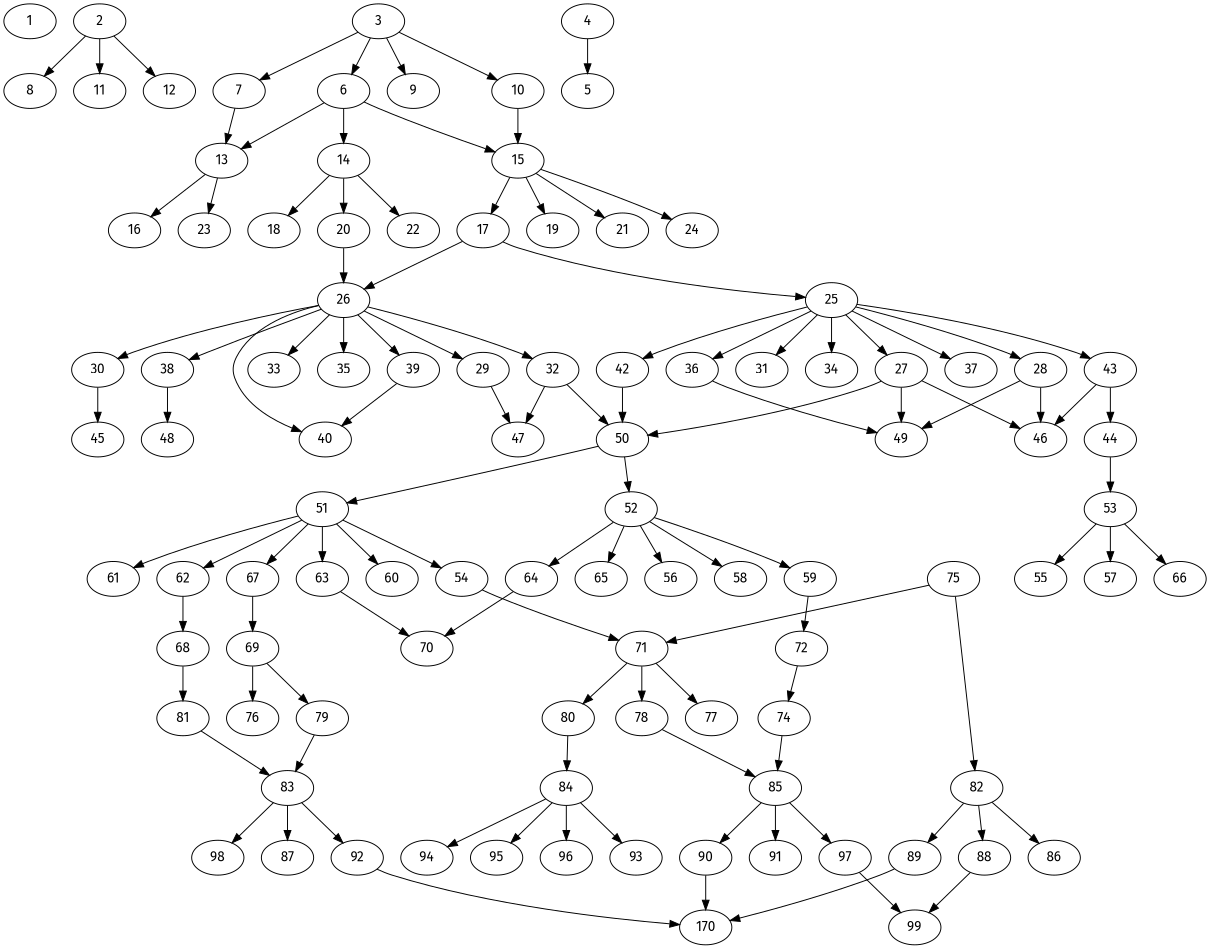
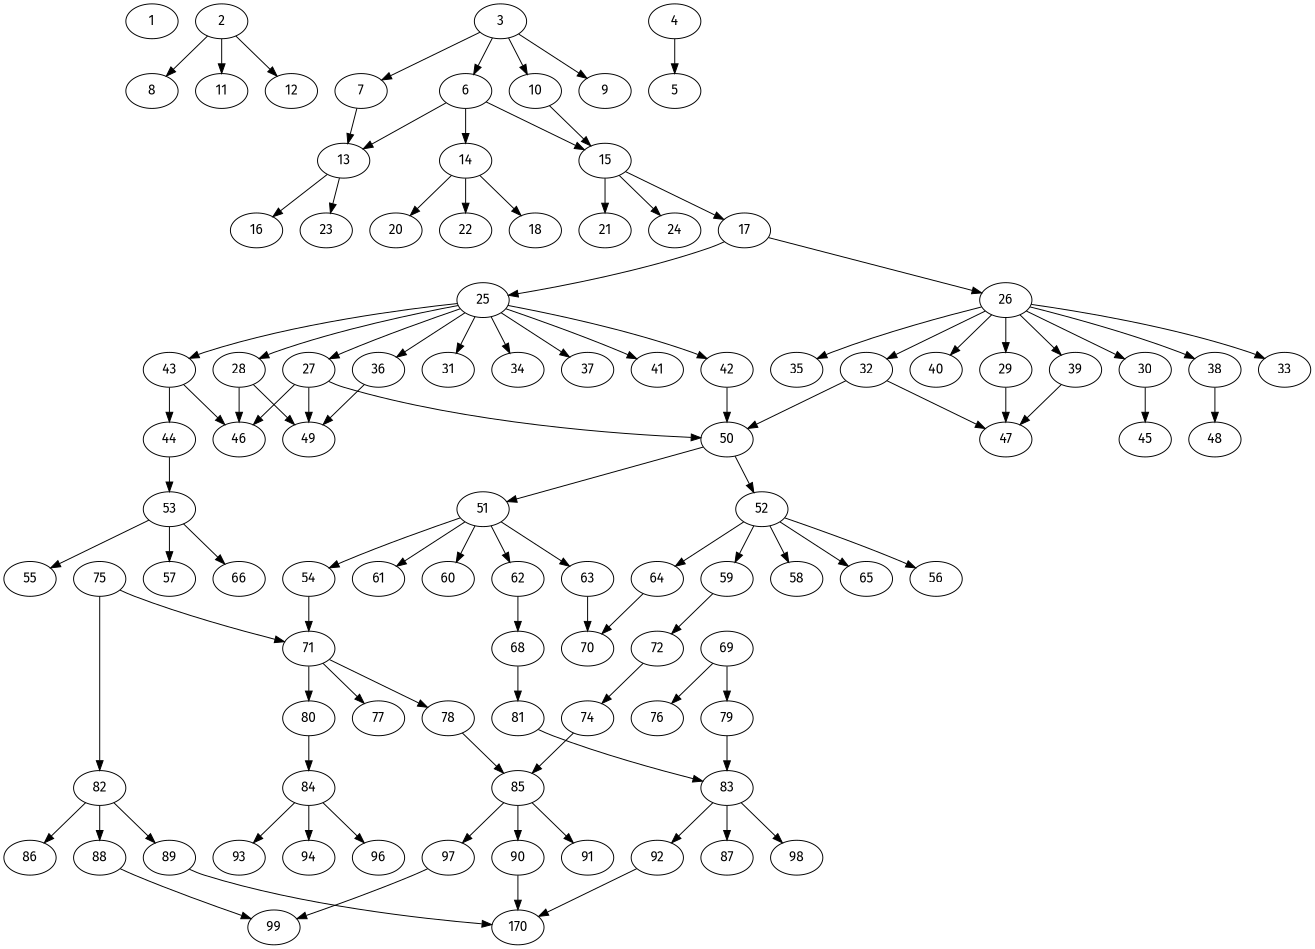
node "19": removed
edge "20" -> "26": removed
node "41": added
edge "39" -> "40": now "39" -> "47"
node "67": removed
node "95": removed
